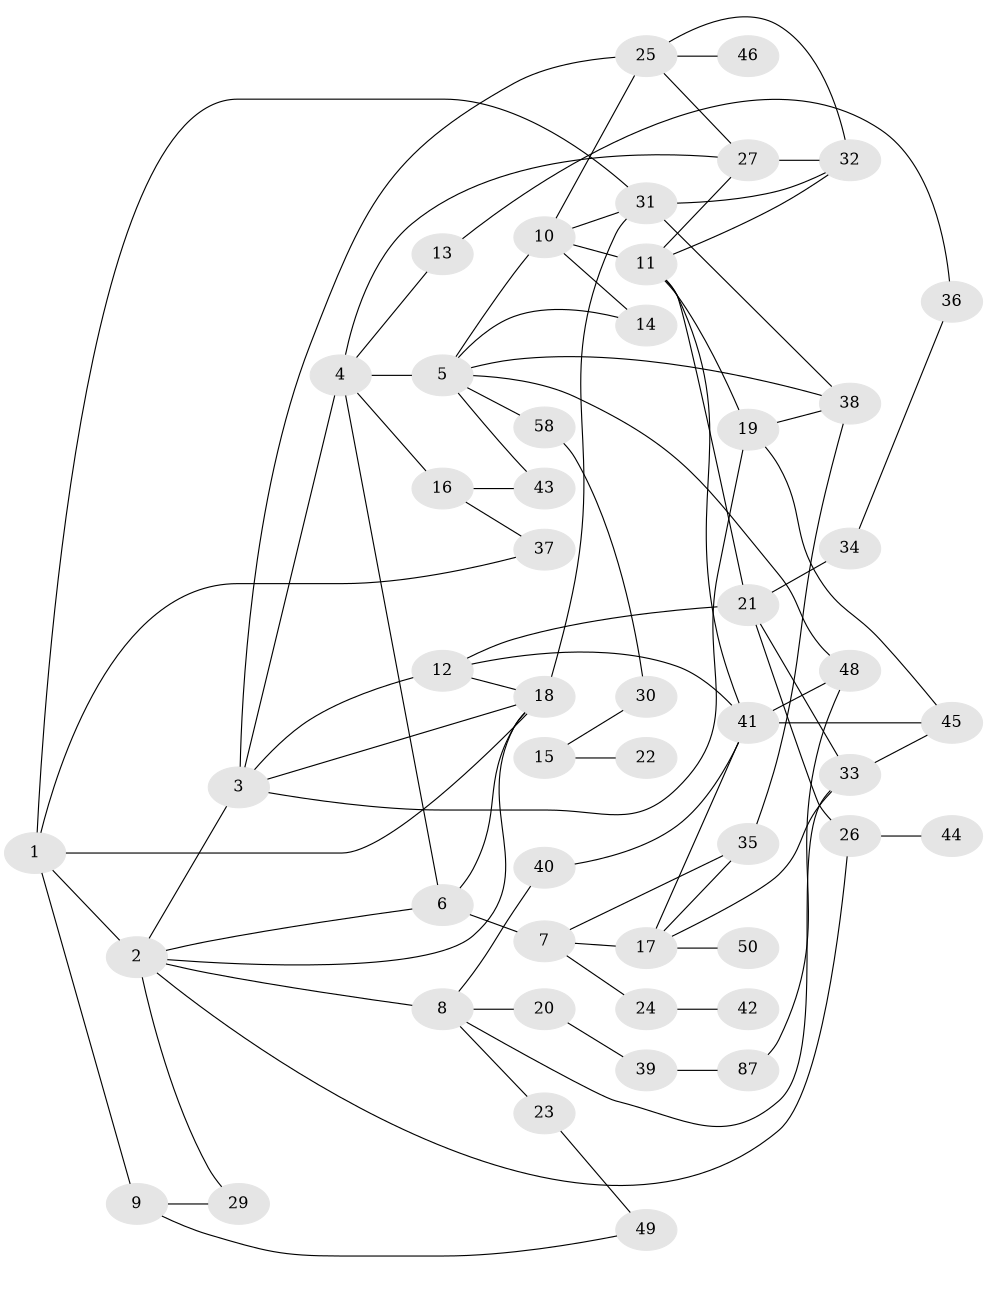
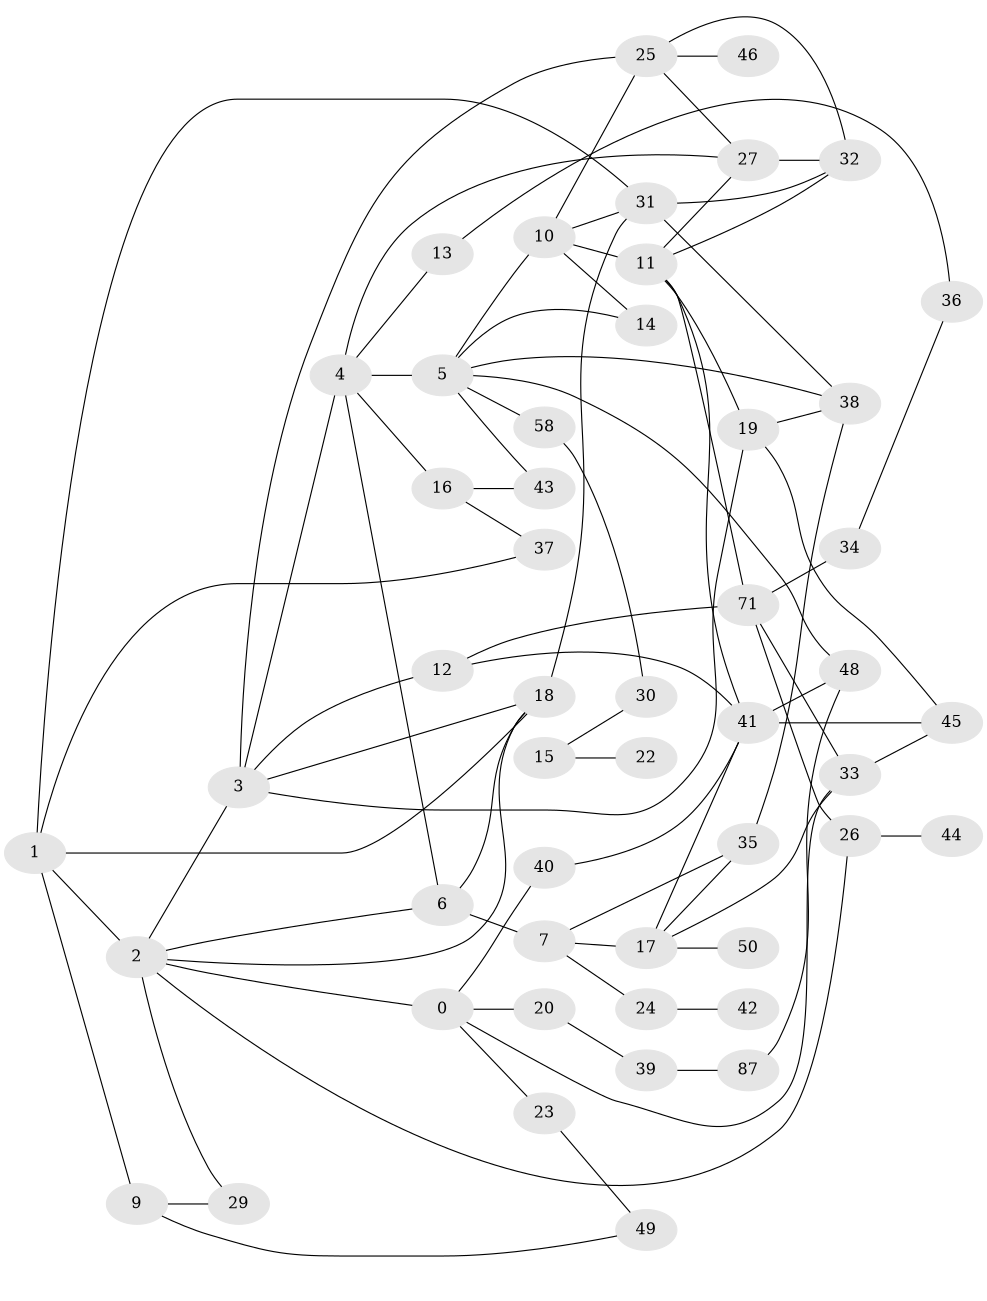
node "21": label "21" -> "71"
edge "12" -- "18": removed
node "8": label "8" -> "0"
